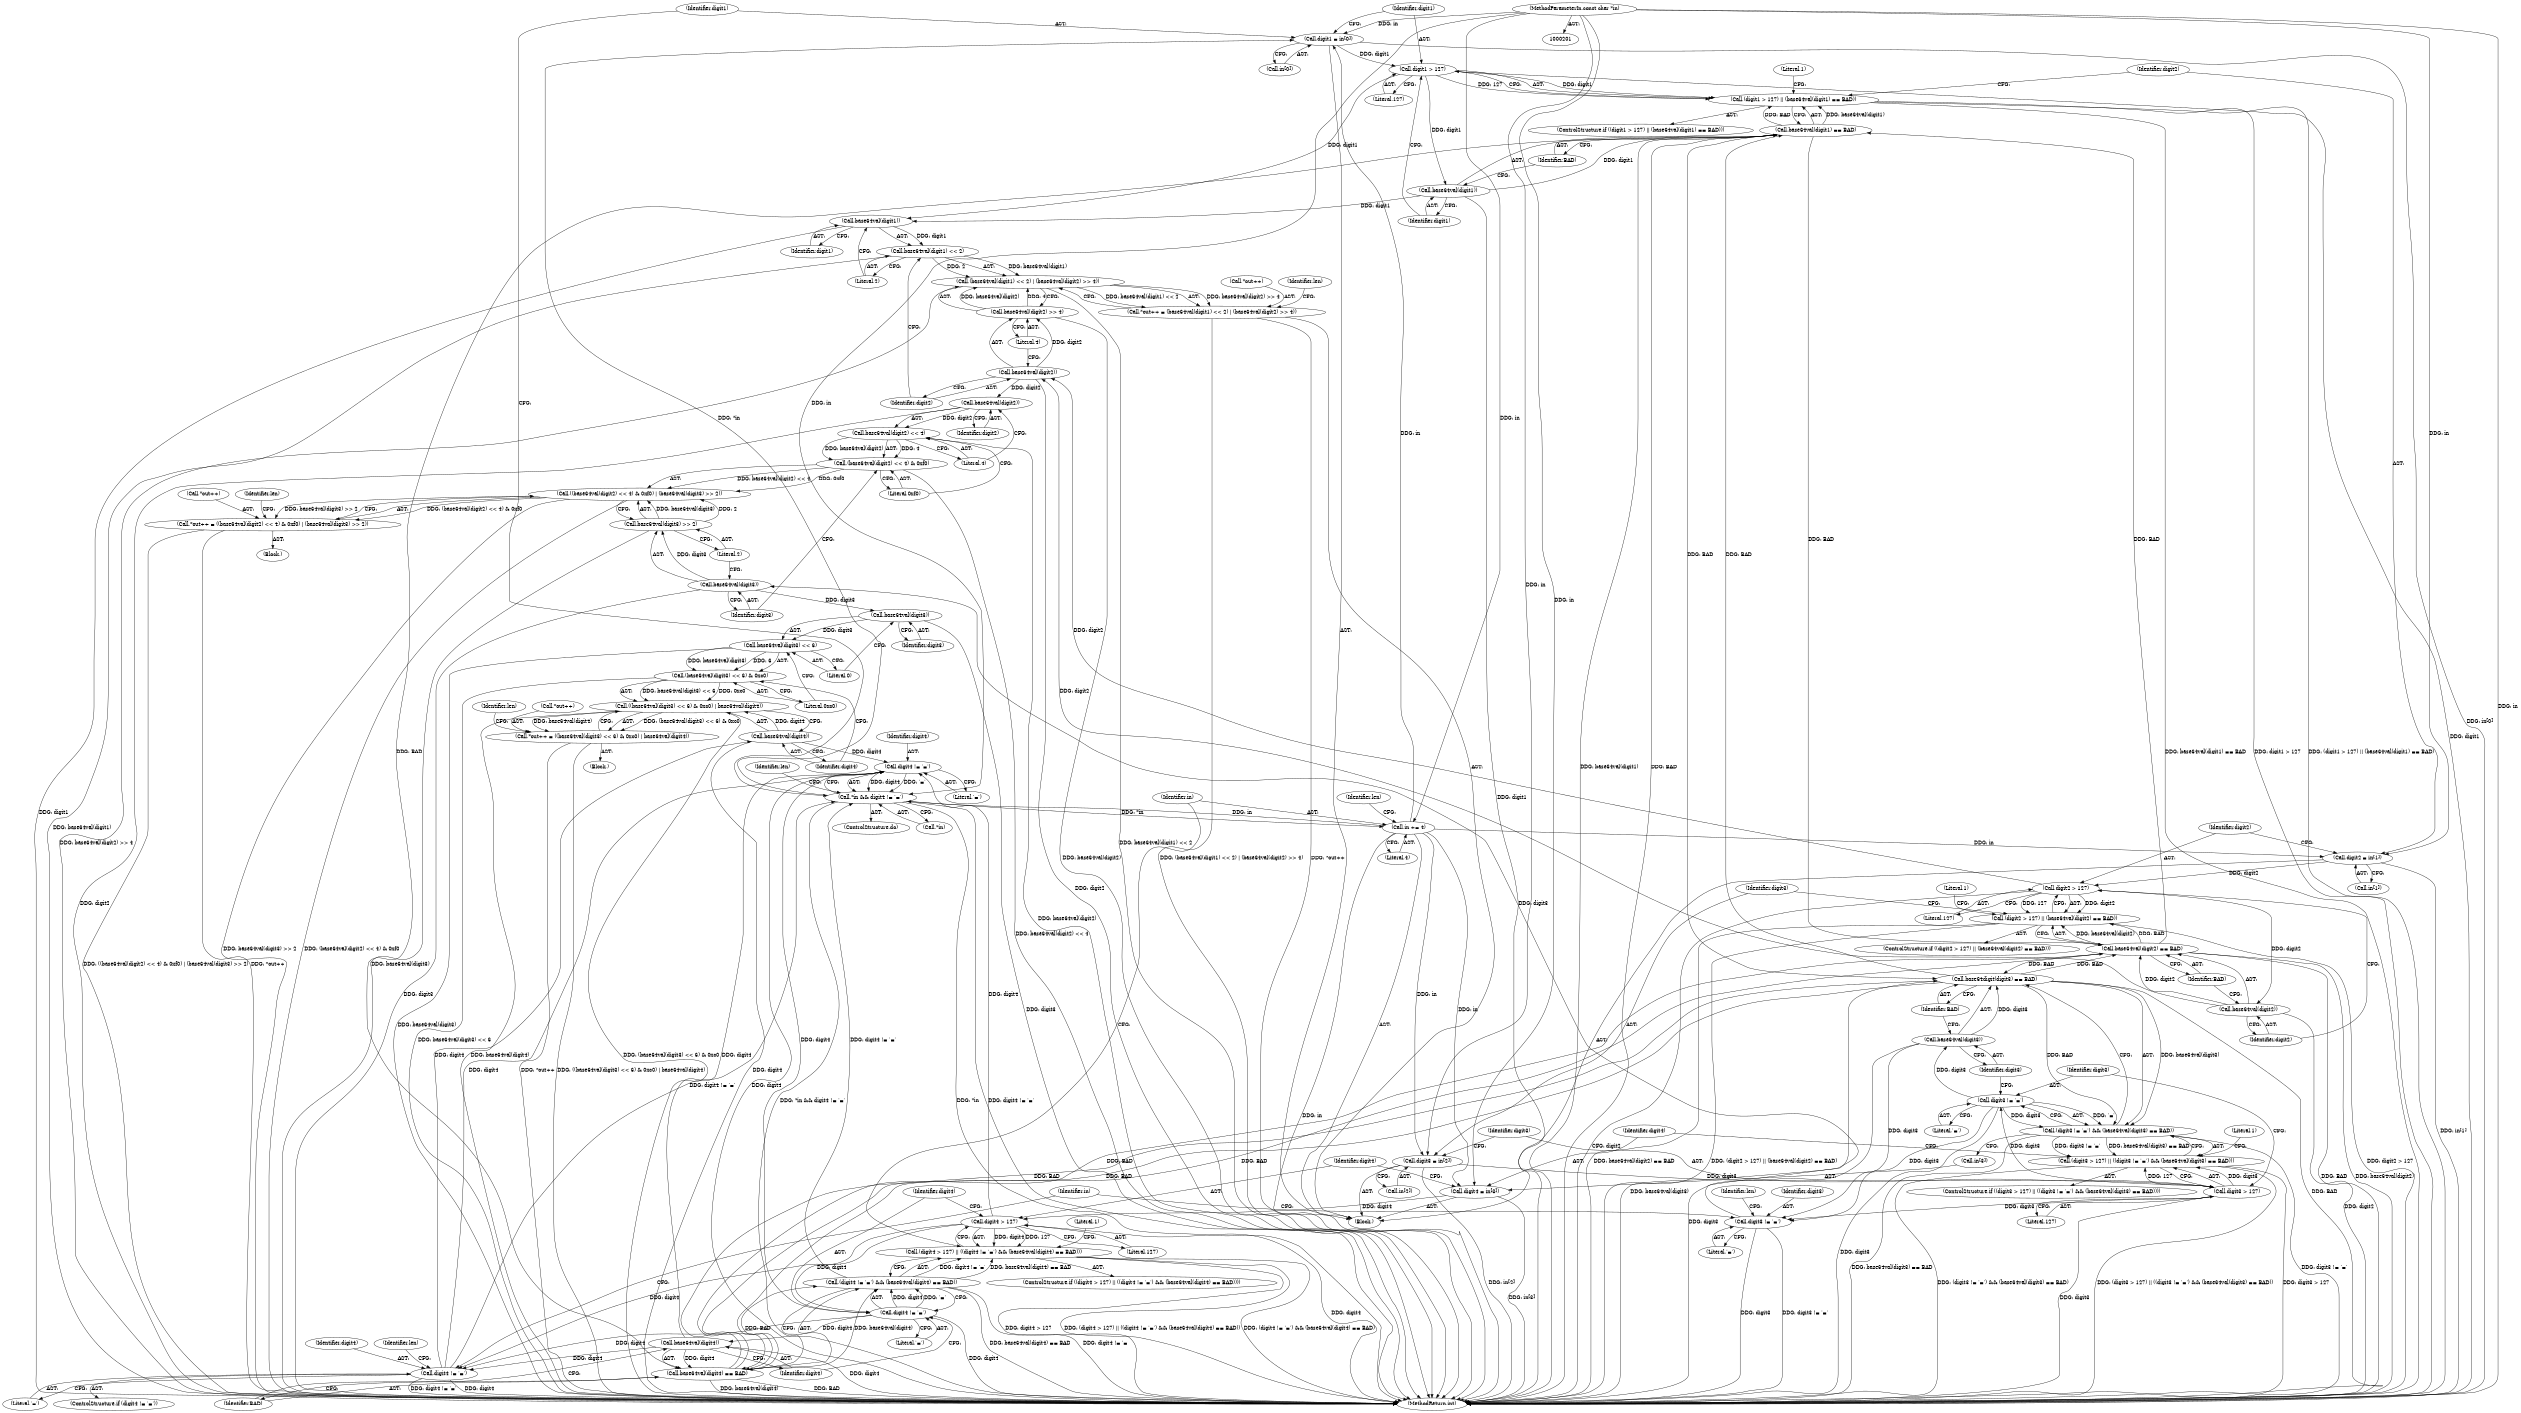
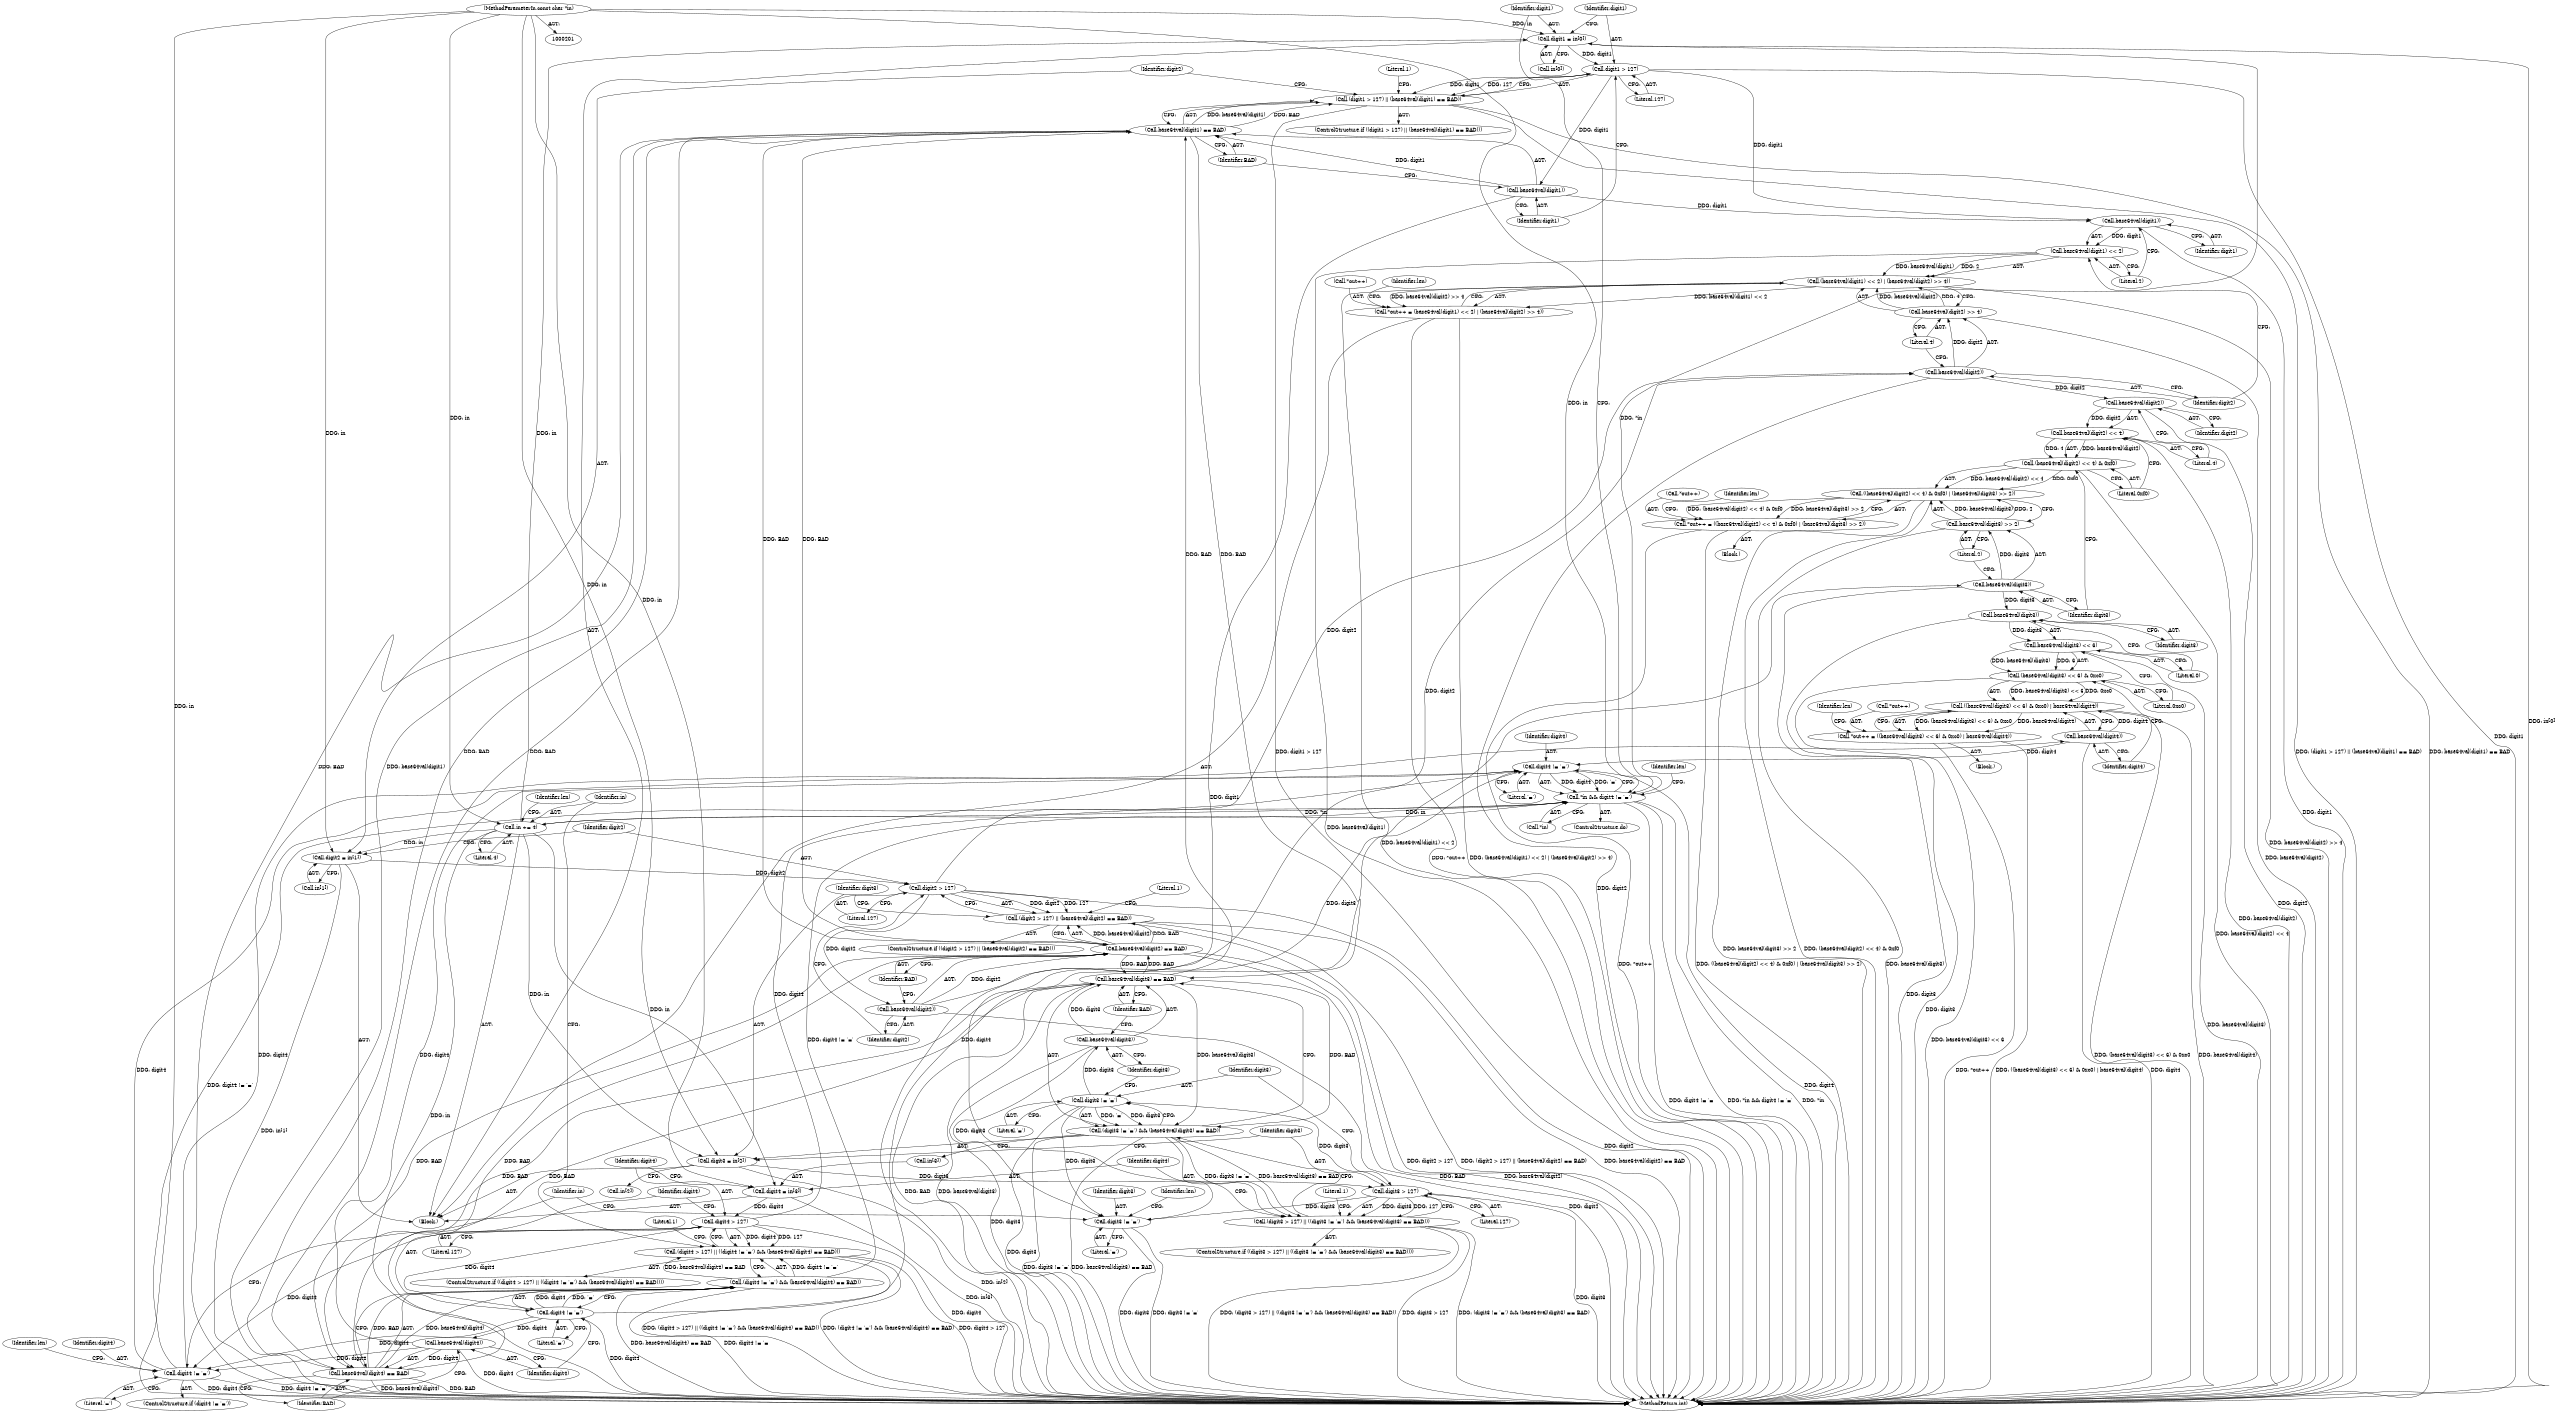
edge "(Call,base64val(digit4) == BAD)" -> "(Call,base64val(digit1) == BAD)": added, label "DDG: BAD"
node "(Call,base64digit(digit3) == BAD)": label "(Call,base64digit(digit3) == BAD)" -> "(Call,base64val(digit3) == BAD)"
edge "(Call,digit2 > 127)" -> "(MethodReturn,int)": label "CFG: digit2" -> "DDG: digit2"
edge "(Call,in[2])" -> "(Call,digit3 = in[2])": now "(Call,(digit3 != '=') && (base64val(digit3) == BAD))" -> "(Call,digit3 = in[2])"
